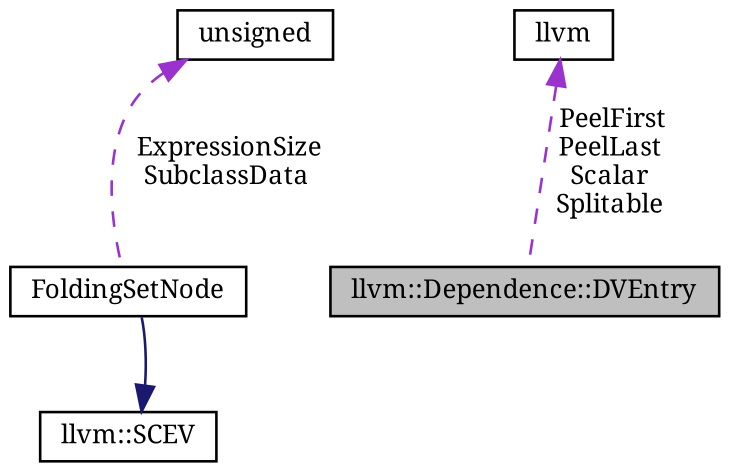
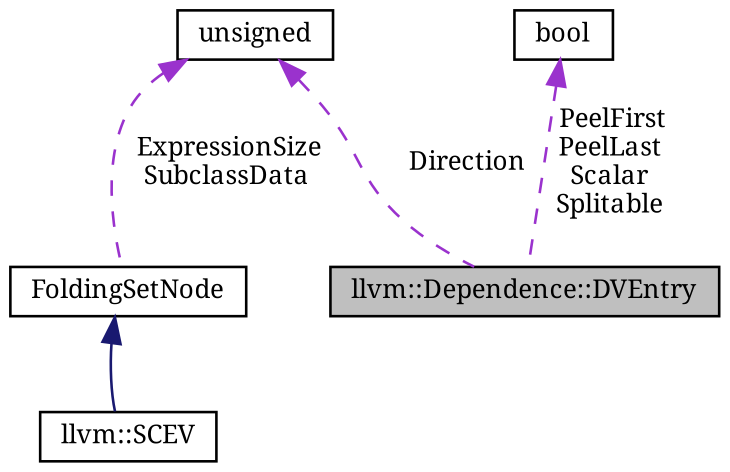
node "llvm": label "llvm" -> "bool"
edge "llvm::Dependence::DVEntry" -> "unsigned": added, label "Direction"
edge "FoldingSetNode" -> "llvm::SCEV": reversed
